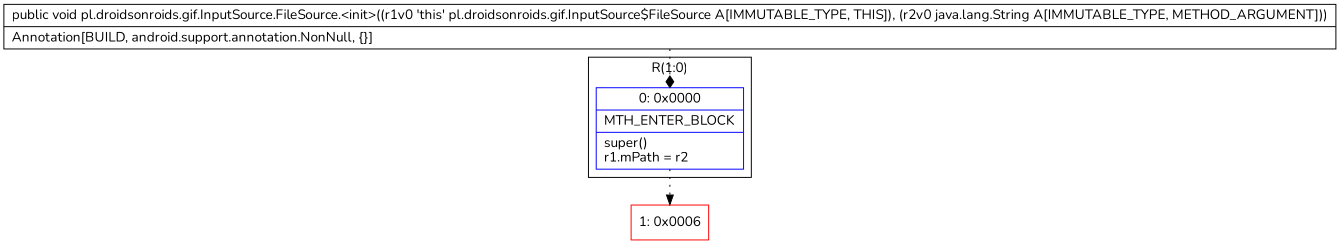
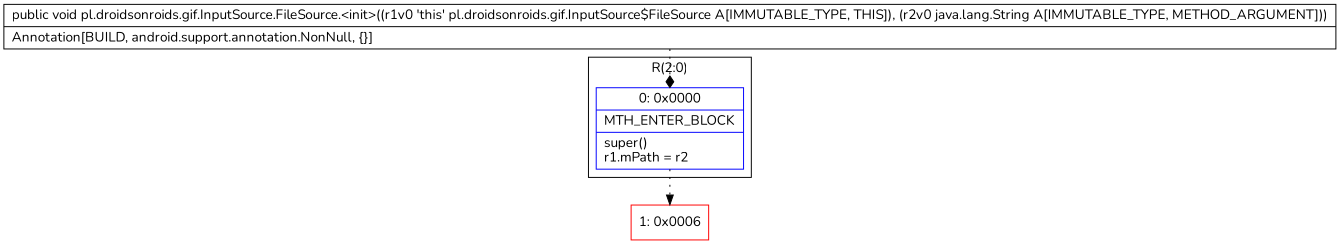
cluster "R(1:0)": label "R(1:0)" -> "R(2:0)"
